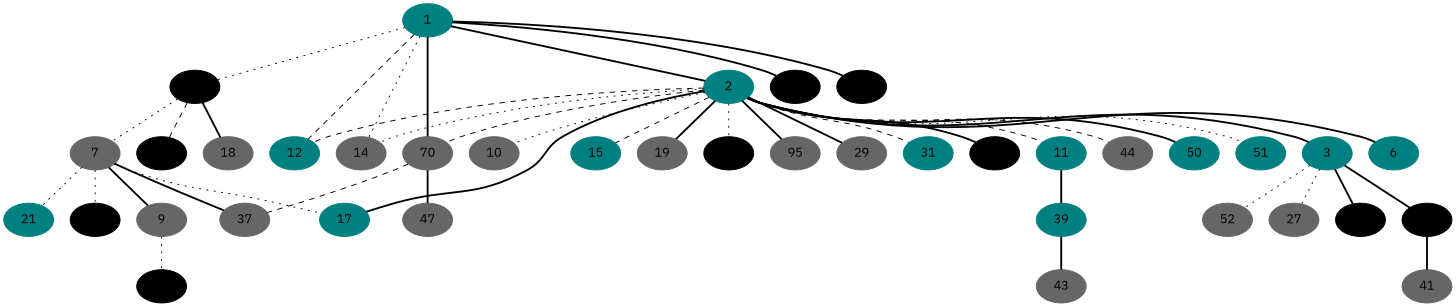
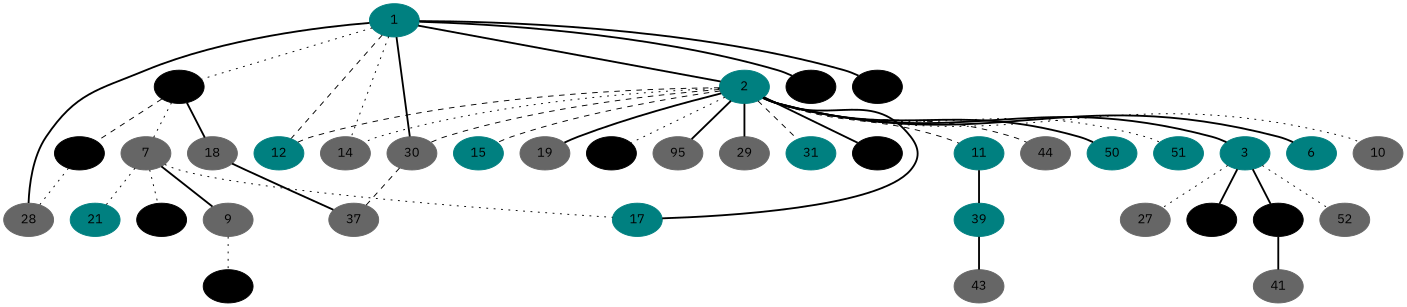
node "70": label "70" -> "30"
edge "7" -- "37": now "18" -- "37"
node "28": added
node "47": removed
